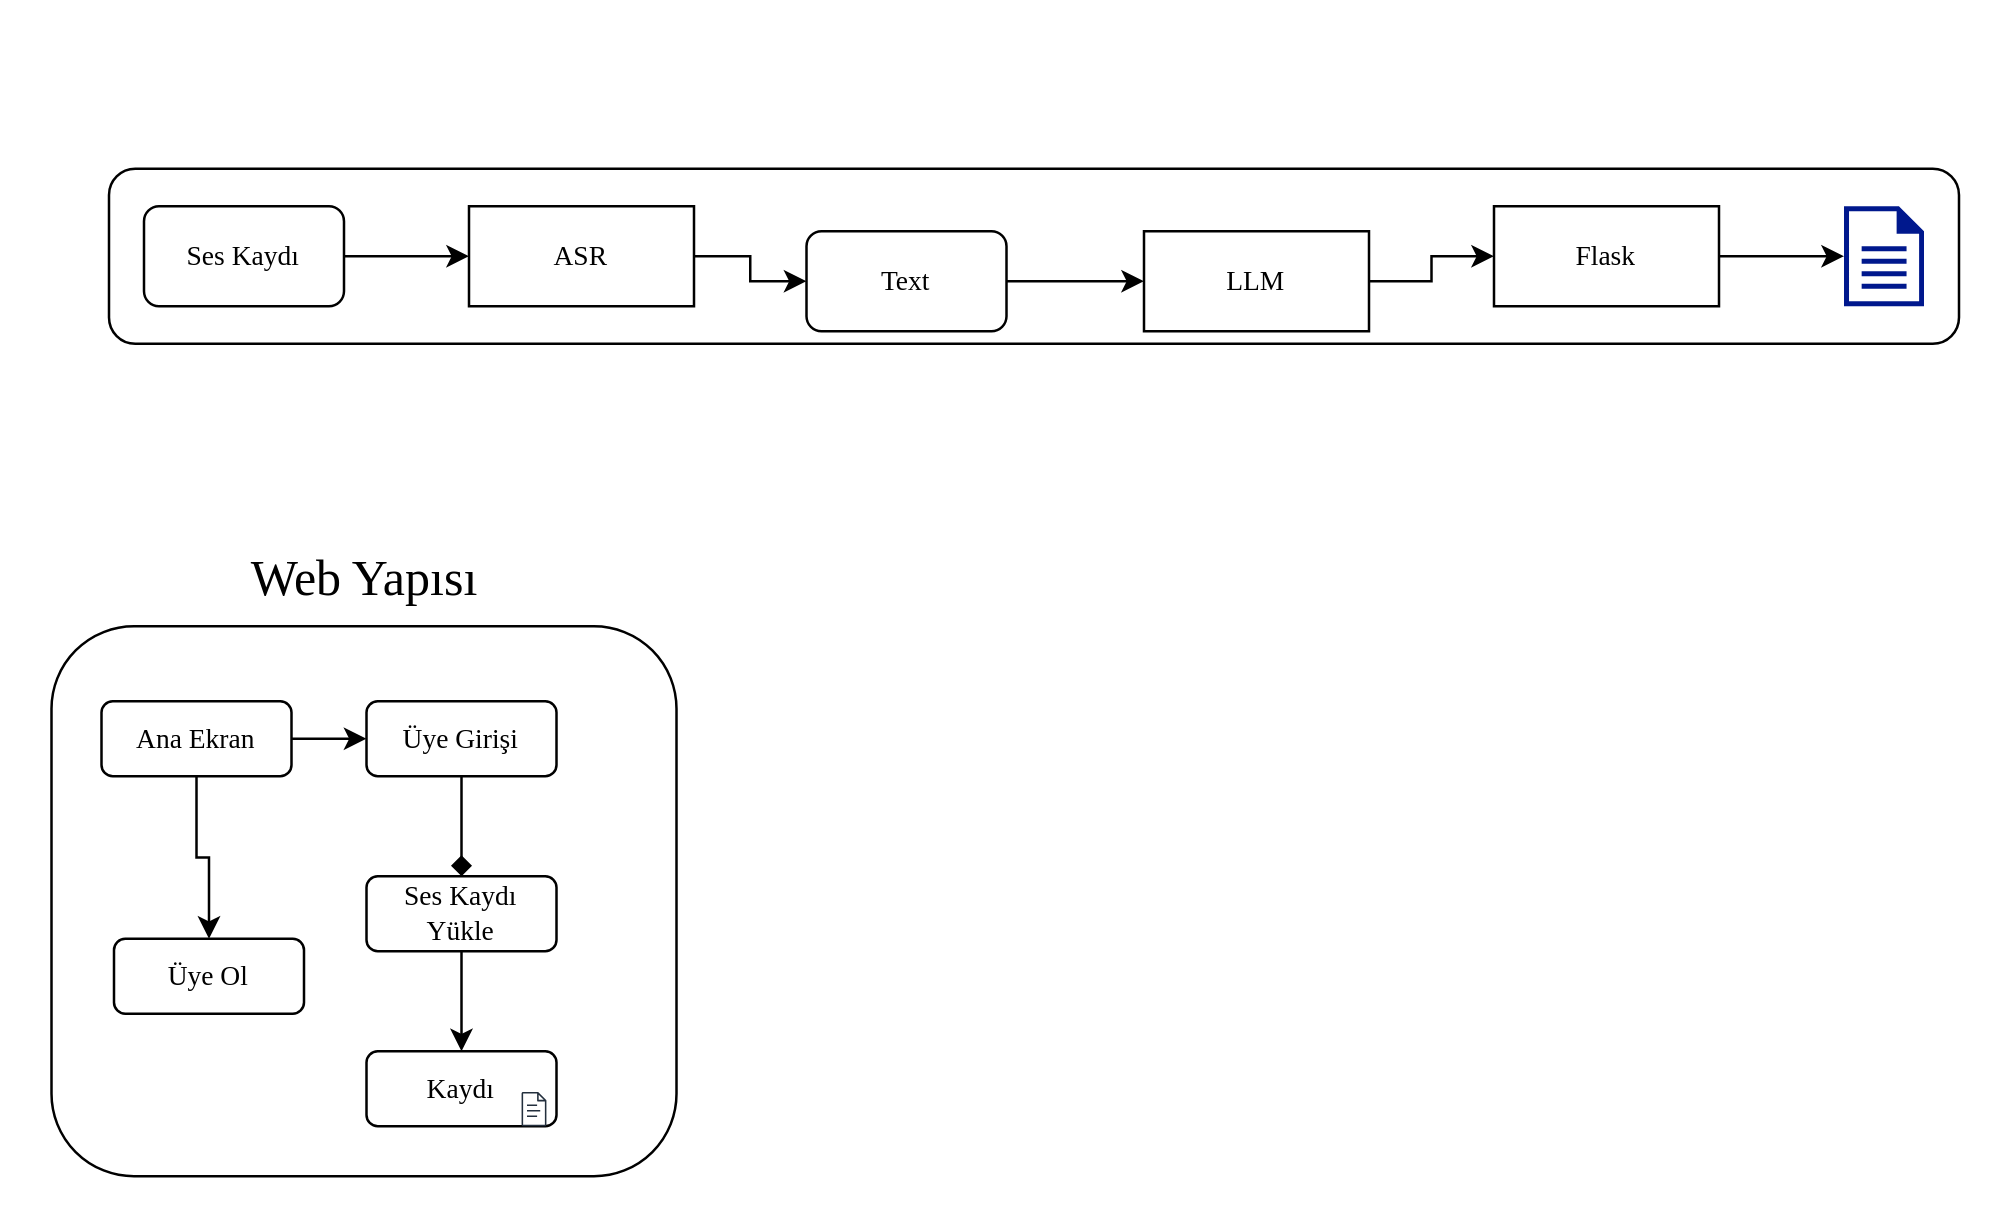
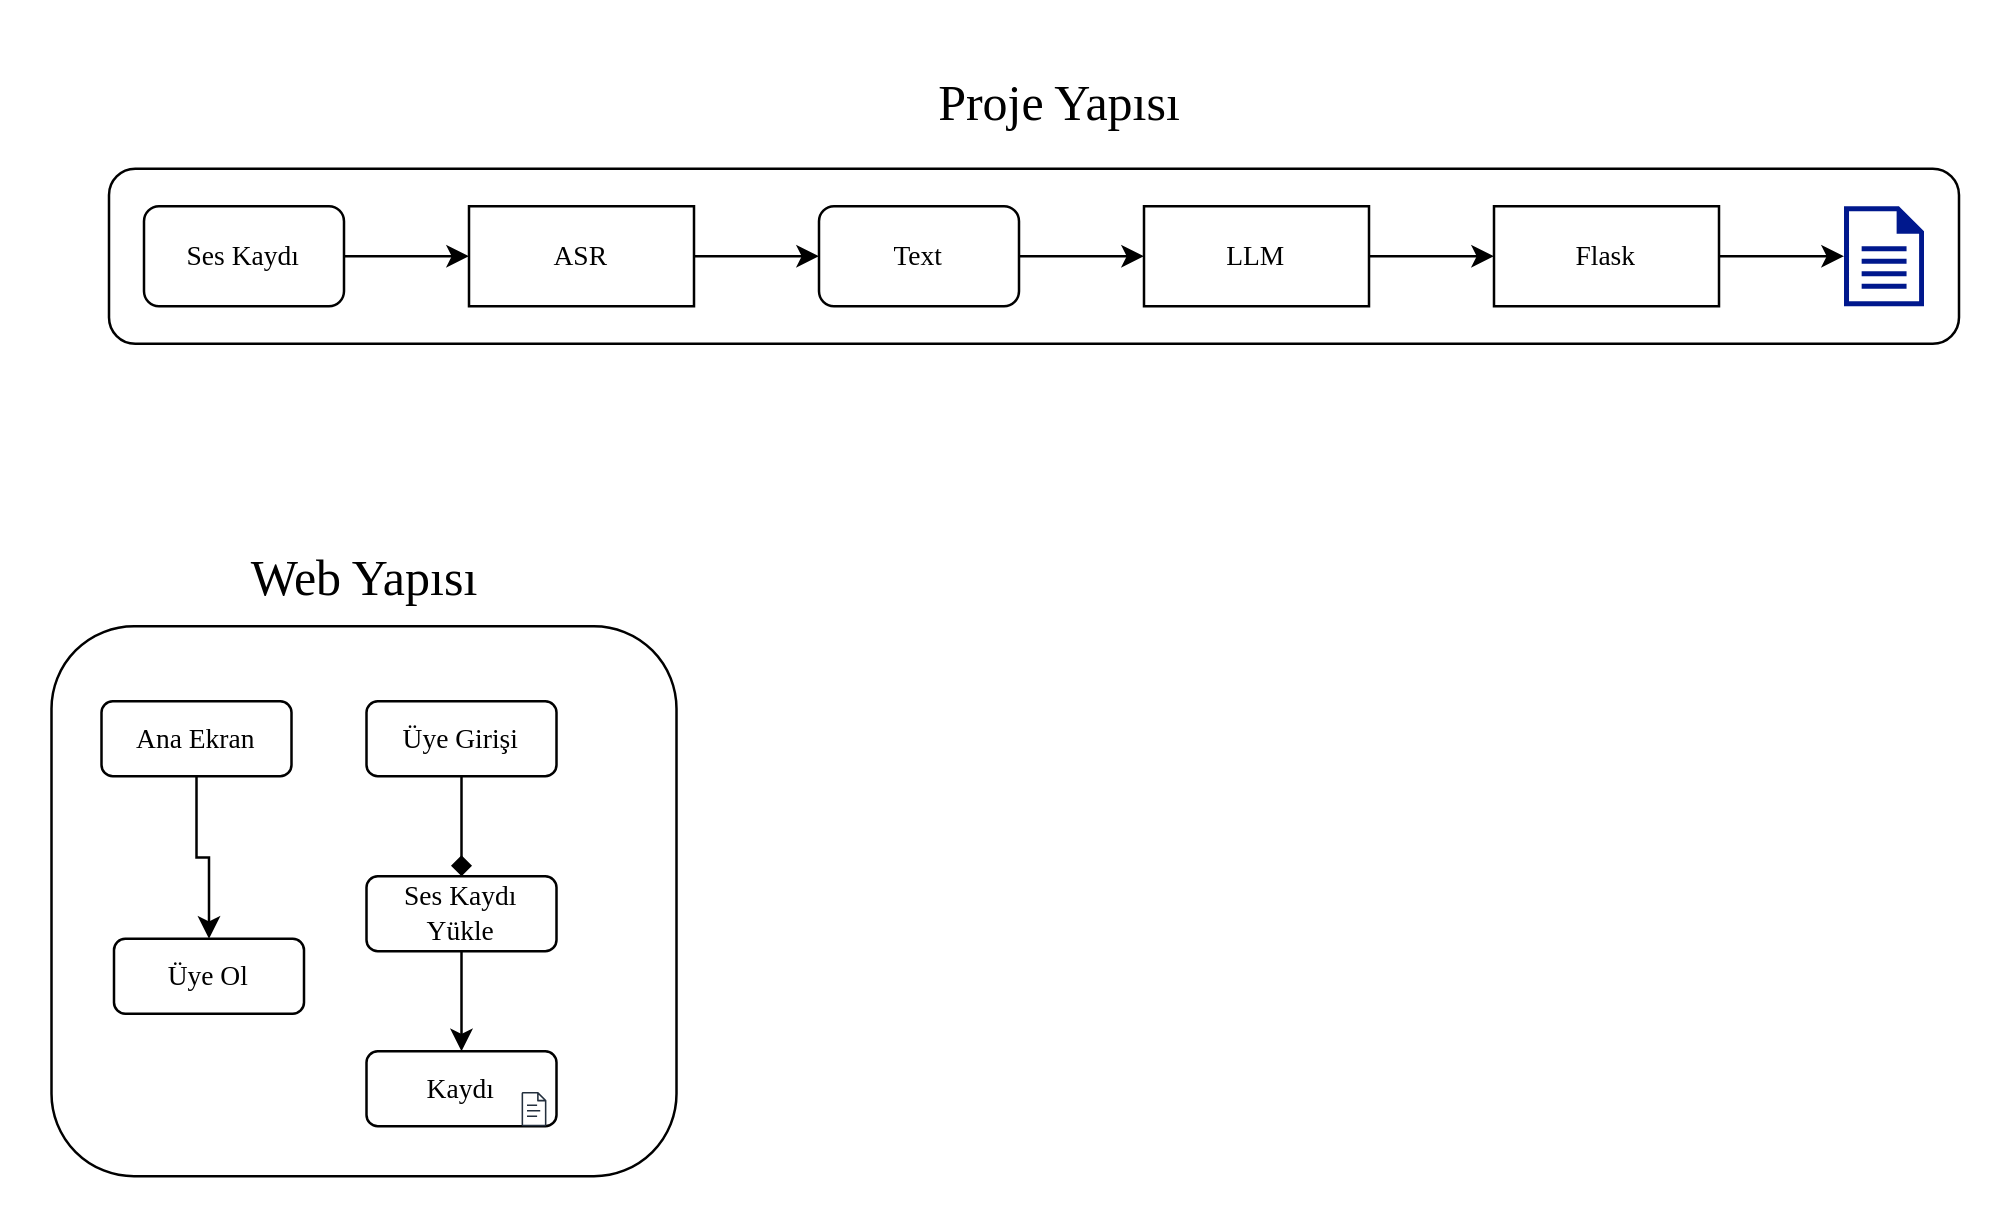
node "Proje Yapısı": added
node "Text": moved (906, 281) -> (919, 256)
node "LLM": moved (1256, 281) -> (1256, 256)
edge "Ana Ekran" -> "Üye Girişi": removed
